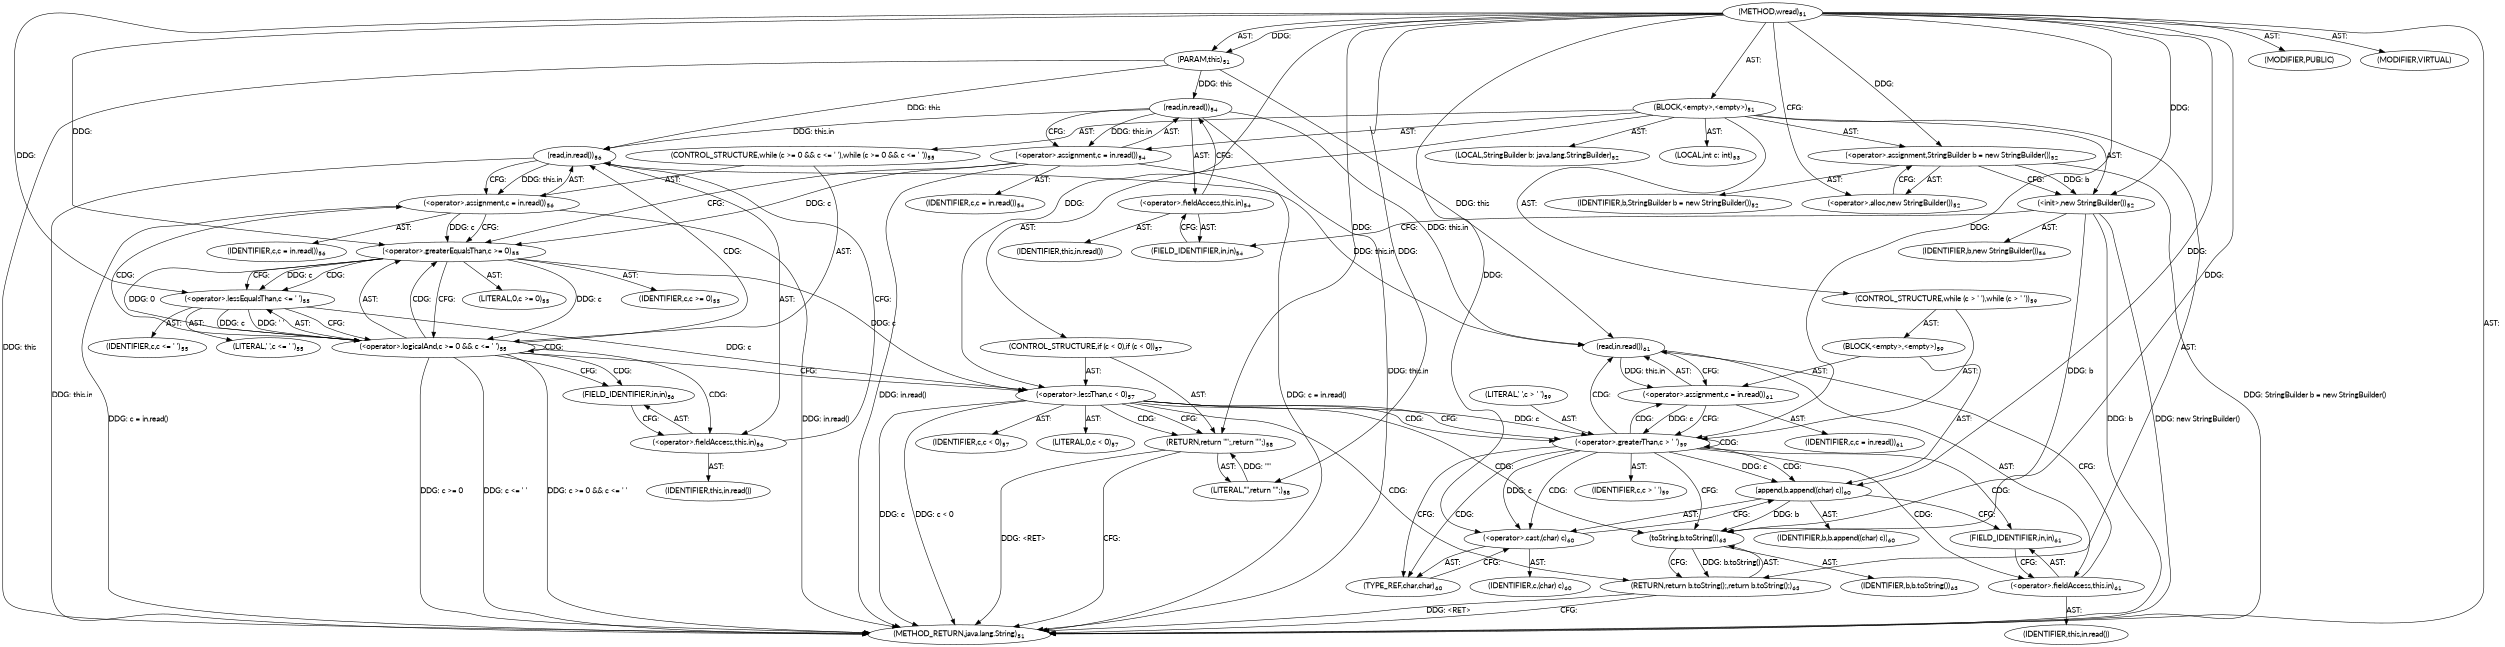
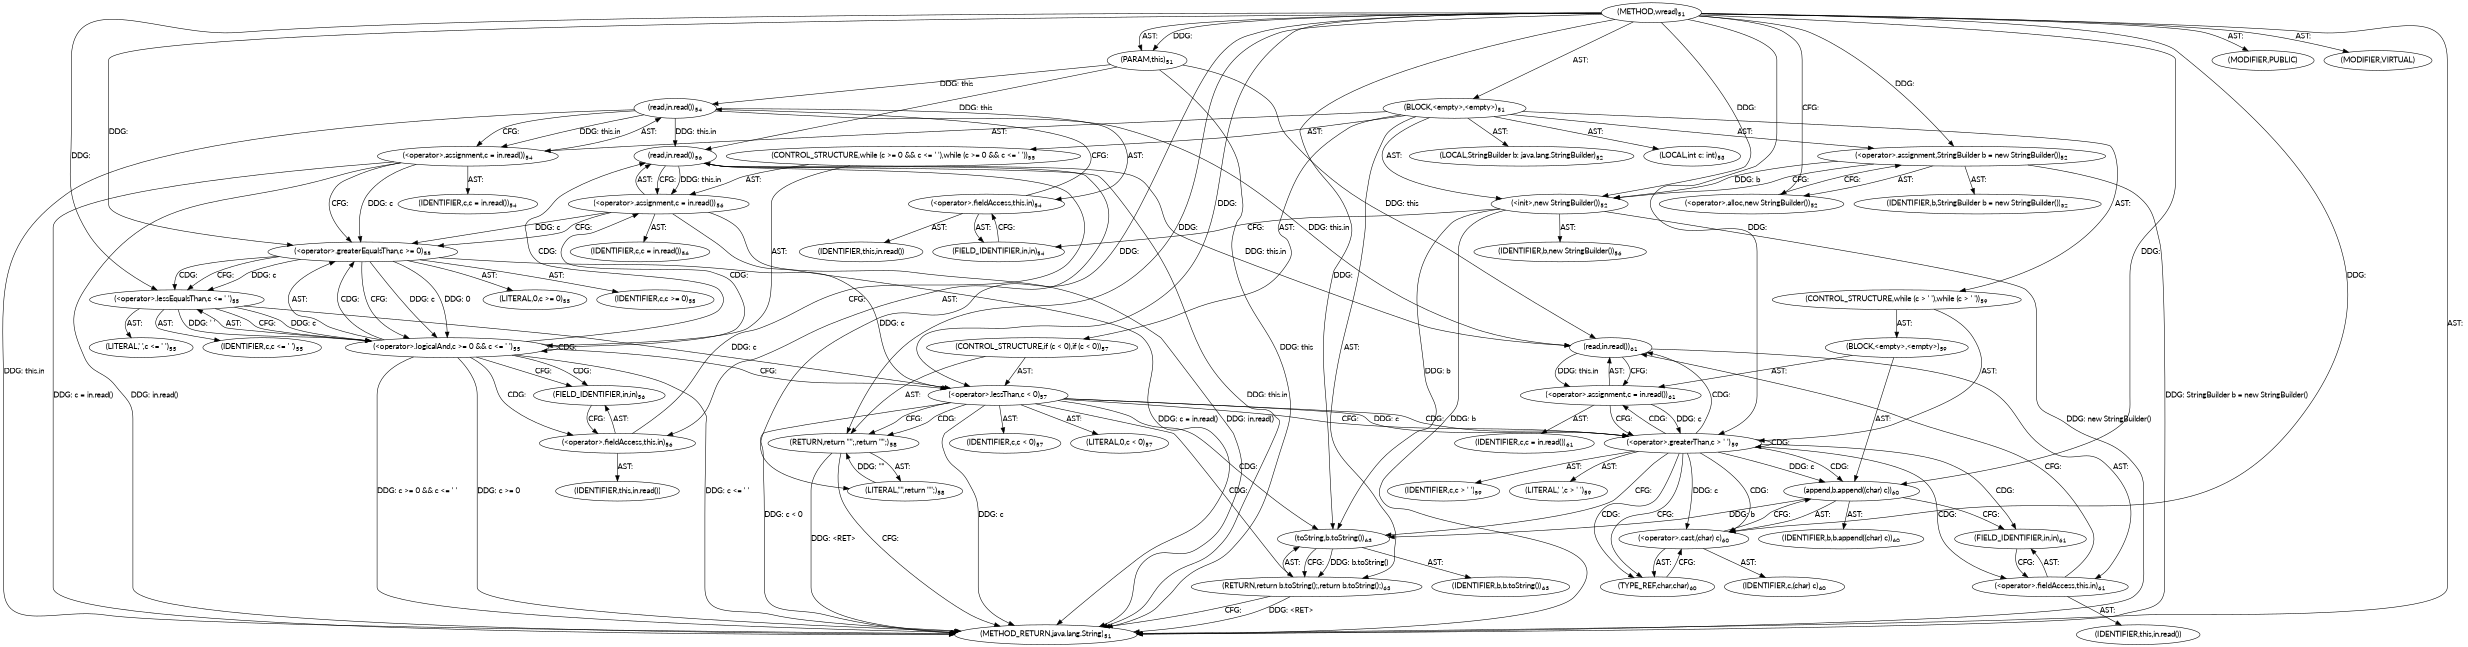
edge "(LITERAL,' ',c > ' ')" -> "(<operator>.greaterThan,c > ' ')": reversed
